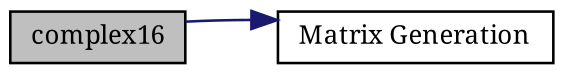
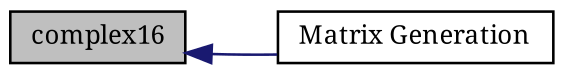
edge "complex16" -> "Matrix Generation": reversed
